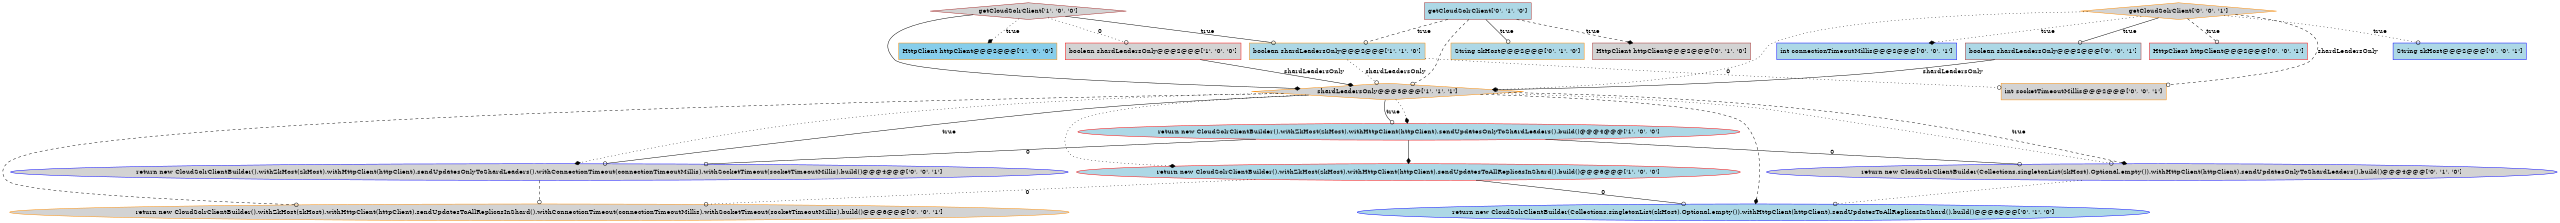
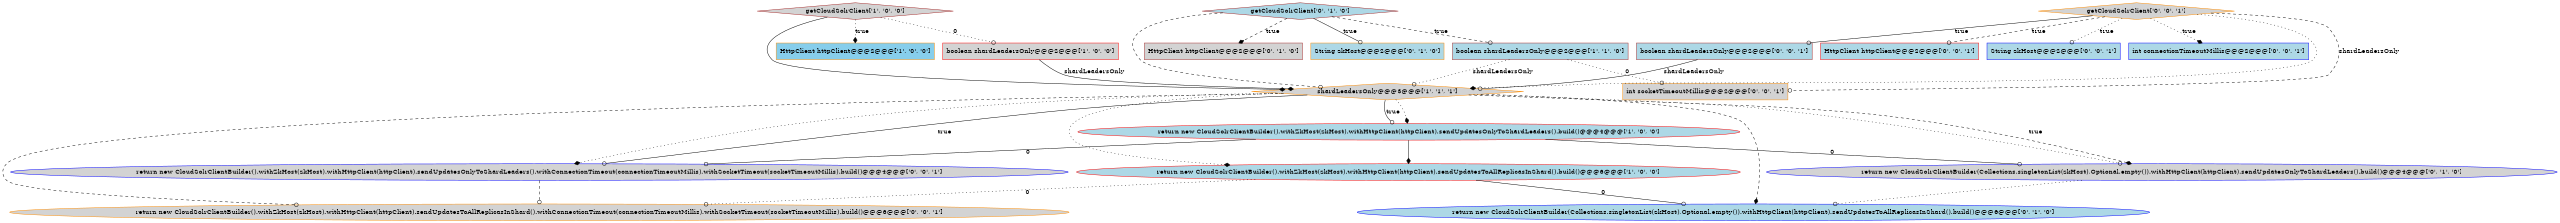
node "getCloudSolrClient['0', '1', '0']": shape box -> diamond
edge "getCloudSolrClient['1', '0', '0']" -> "boolean shardLeadersOnly@@@2@@@['1', '1', '0']": removed, label "true"
node "boolean shardLeadersOnly@@@2@@@['1', '1', '0']": color darkorange -> brown
